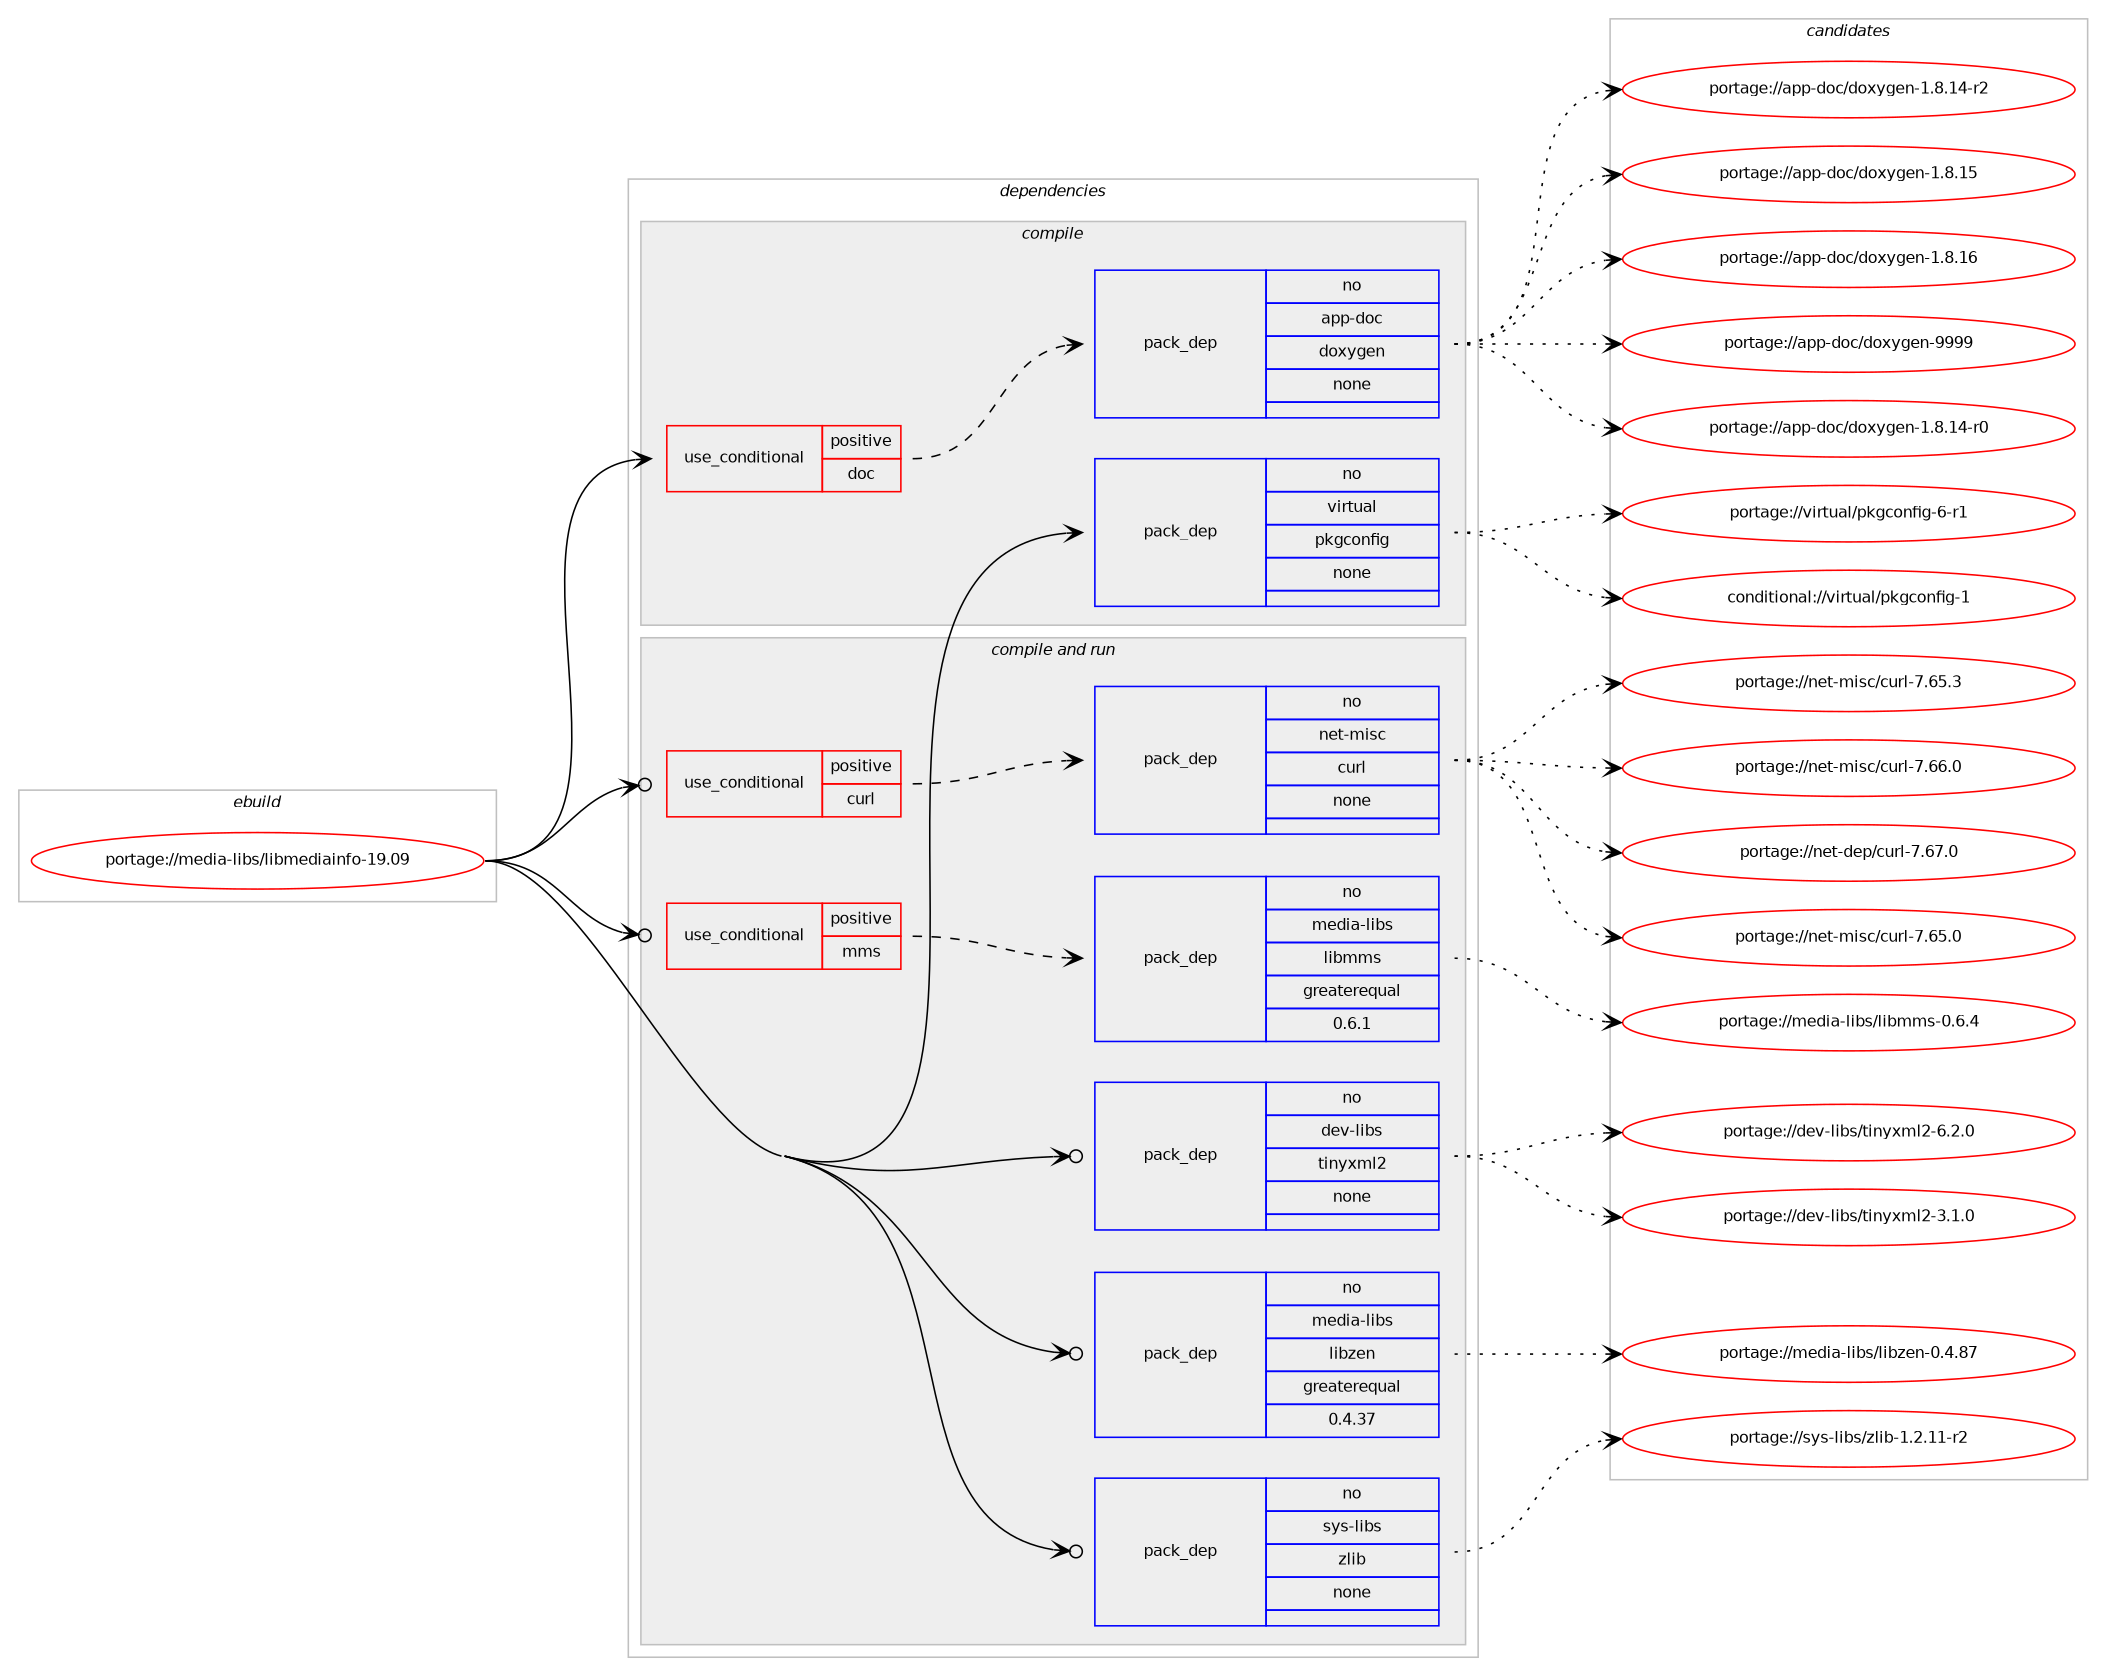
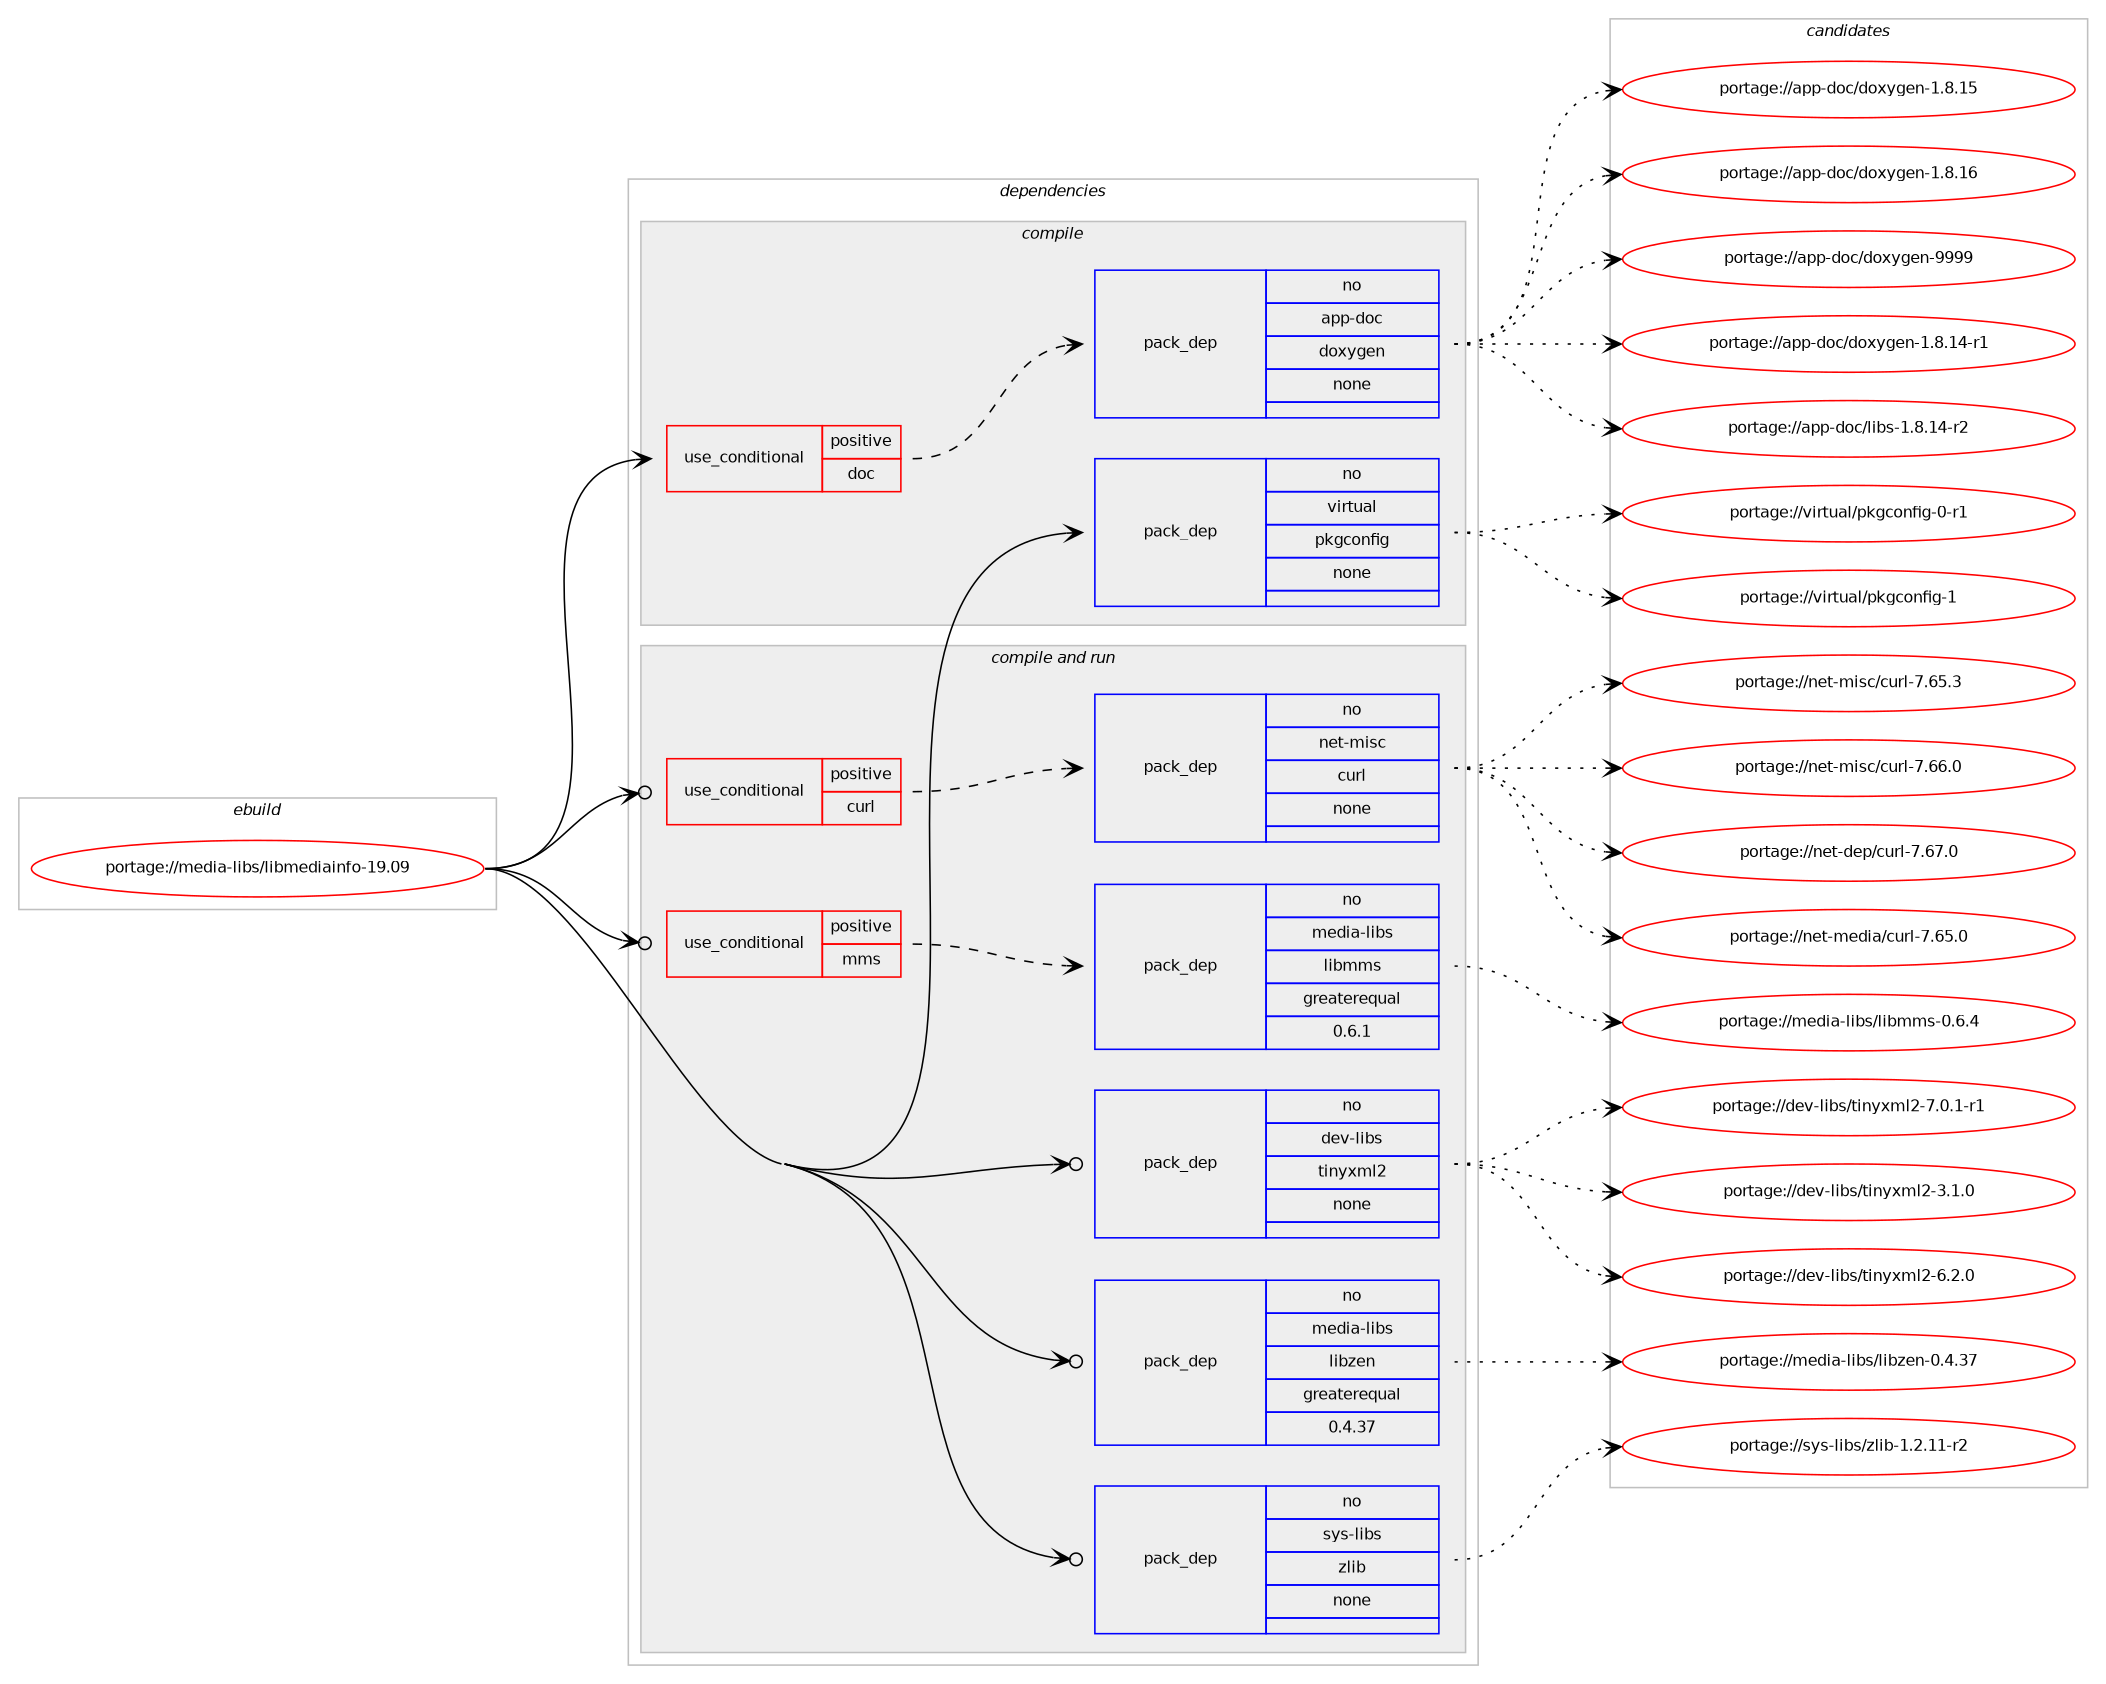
node "portage://app-doc/doxygen-1.8.14-r2": label "portage://app-doc/doxygen-1.8.14-r2" -> "portage://app-doc/libs-1.8.14-r2"
node "portage://app-doc/doxygen-1.8.14-r0": label "portage://app-doc/doxygen-1.8.14-r0" -> "portage://app-doc/doxygen-1.8.14-r1"
node "portage://virtual/pkgconfig-6-r1": label "portage://virtual/pkgconfig-6-r1" -> "portage://virtual/pkgconfig-0-r1"
node "conditional://virtual/pkgconfig-1": label "conditional://virtual/pkgconfig-1" -> "portage://virtual/pkgconfig-1"
node "portage://net-misc/curl-7.65.0": label "portage://net-misc/curl-7.65.0" -> "portage://net-media/curl-7.65.0"
node "portage://dev-libs/tinyxml2-7.0.1-r1": added
node "portage://media-libs/libzen-0.4.87": label "portage://media-libs/libzen-0.4.87" -> "portage://media-libs/libzen-0.4.37"
